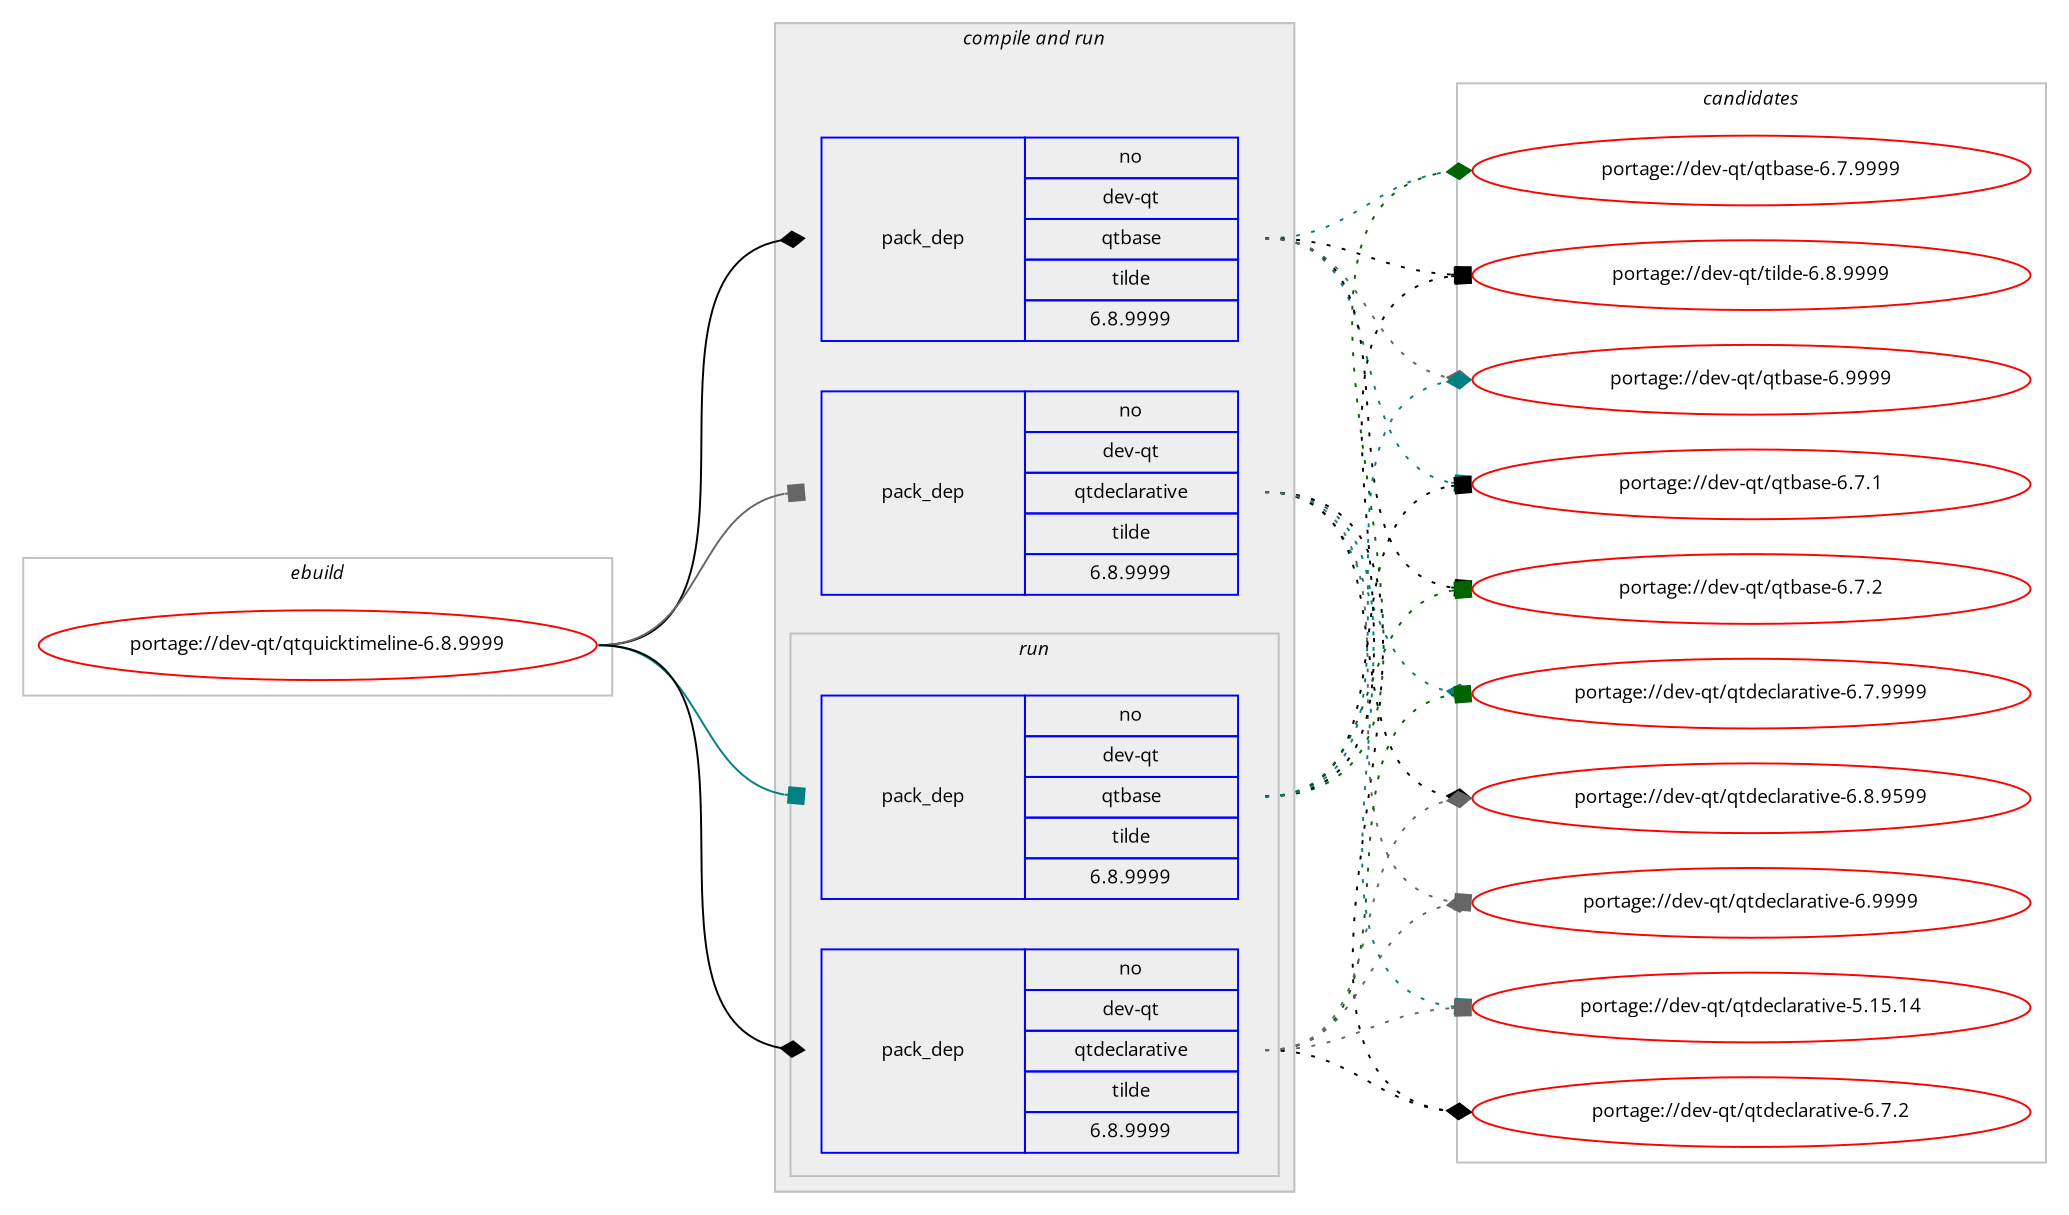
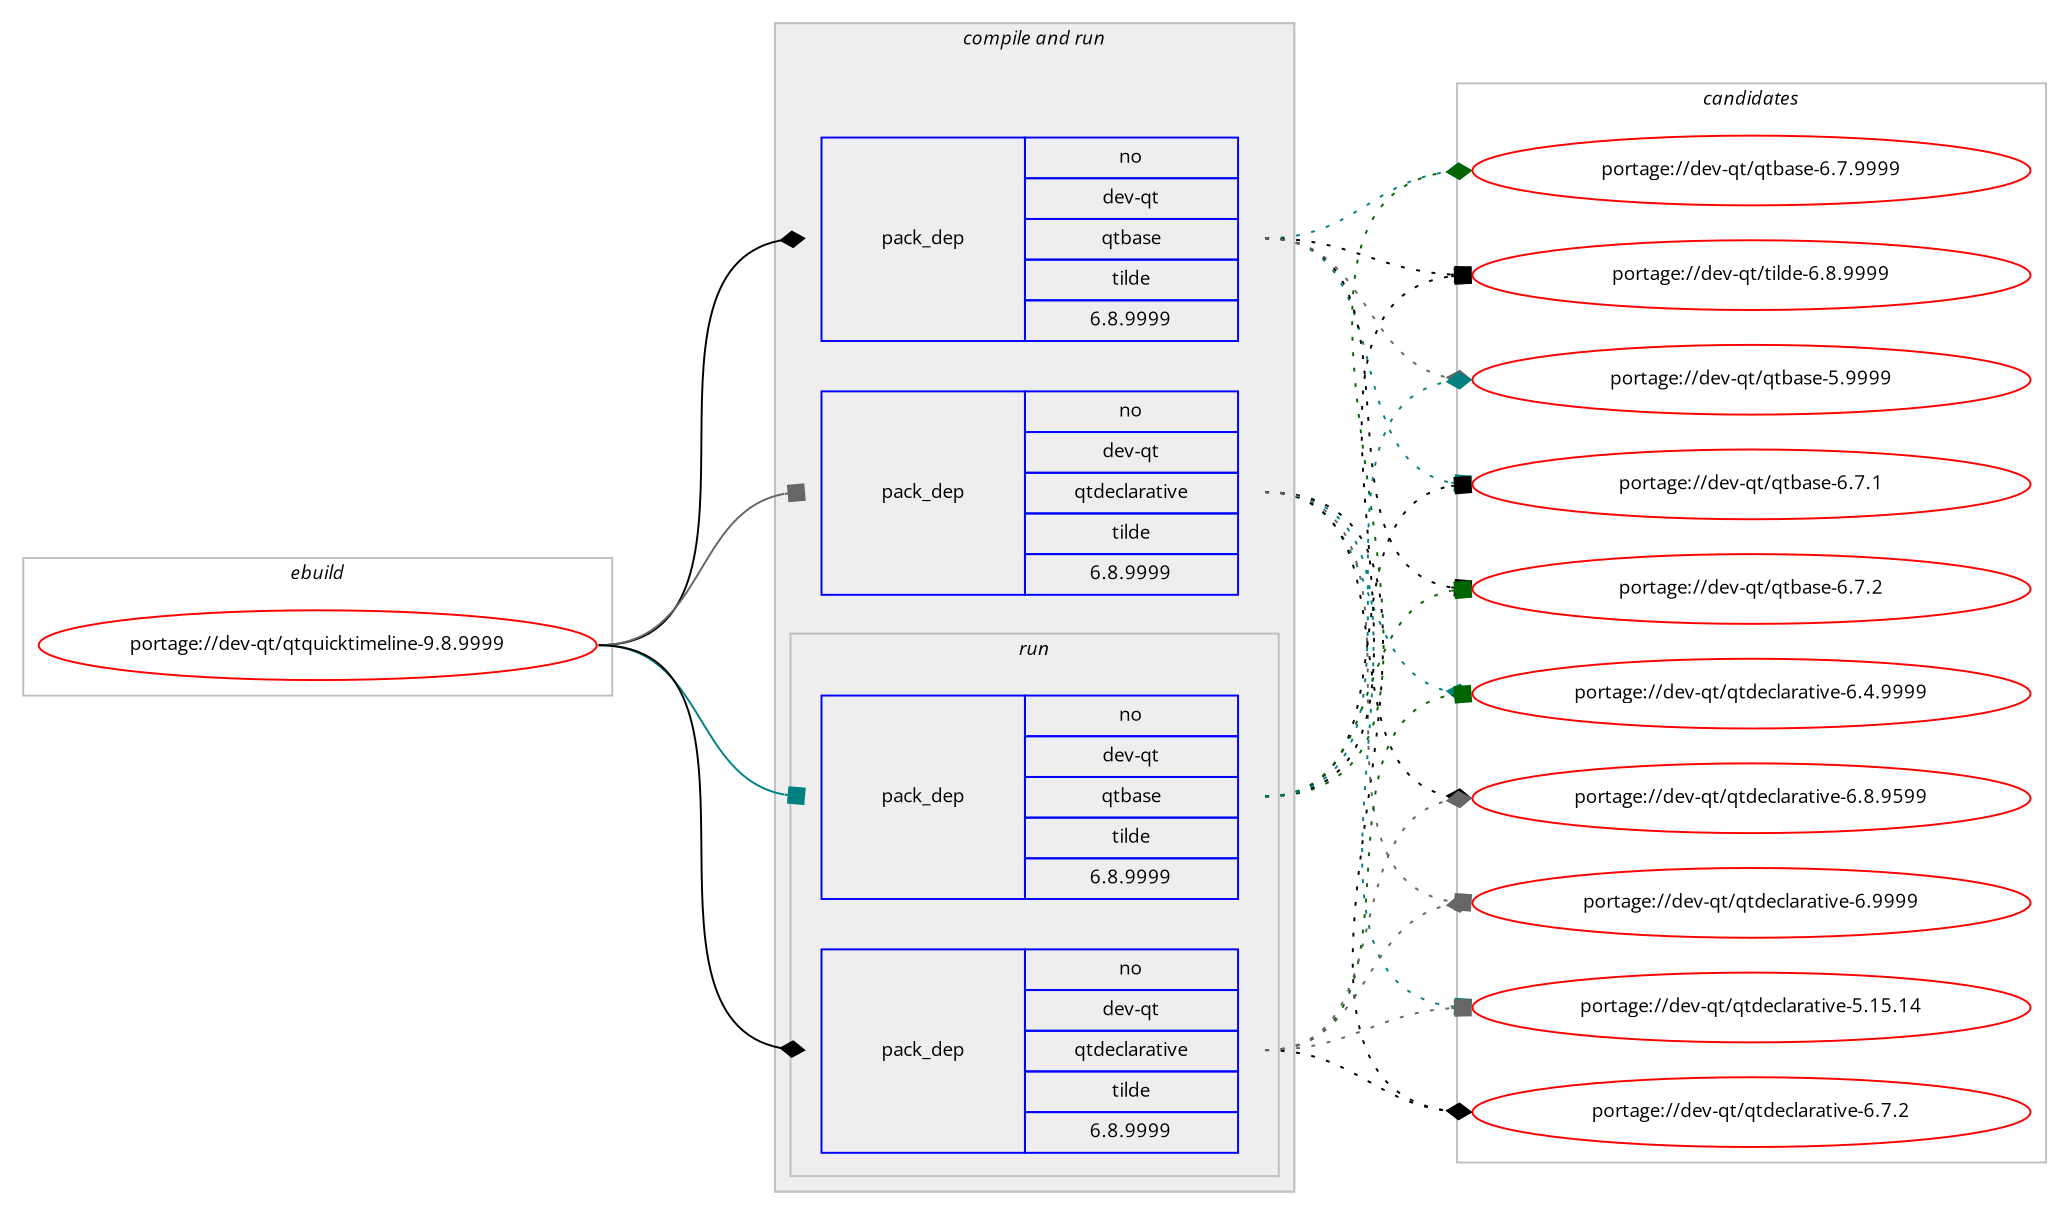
node "portage://dev-qt/qtbase-6.9999": label "portage://dev-qt/qtbase-6.9999" -> "portage://dev-qt/qtbase-5.9999"
node "portage://dev-qt/qtquicktimeline-6.8.9999": label "portage://dev-qt/qtquicktimeline-6.8.9999" -> "portage://dev-qt/qtquicktimeline-9.8.9999"
node "portage://dev-qt/qtdeclarative-6.7.9999": label "portage://dev-qt/qtdeclarative-6.7.9999" -> "portage://dev-qt/qtdeclarative-6.4.9999"
